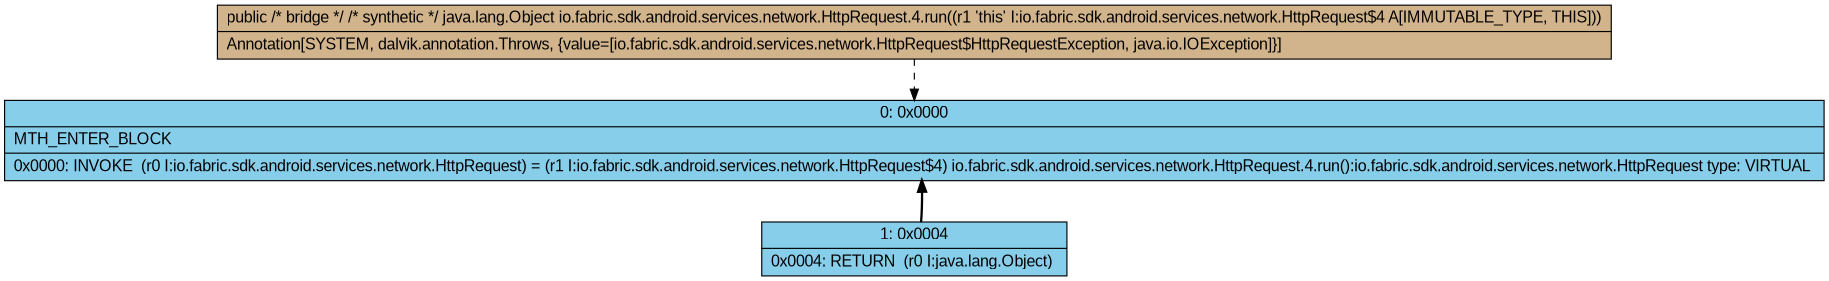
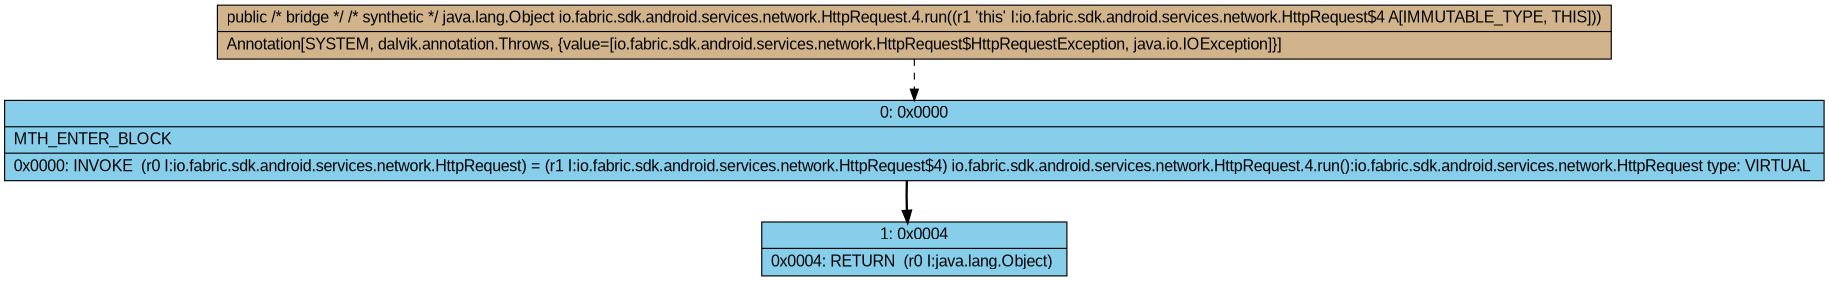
edge "1: 0x0004" -> "0: 0x0000": reversed
